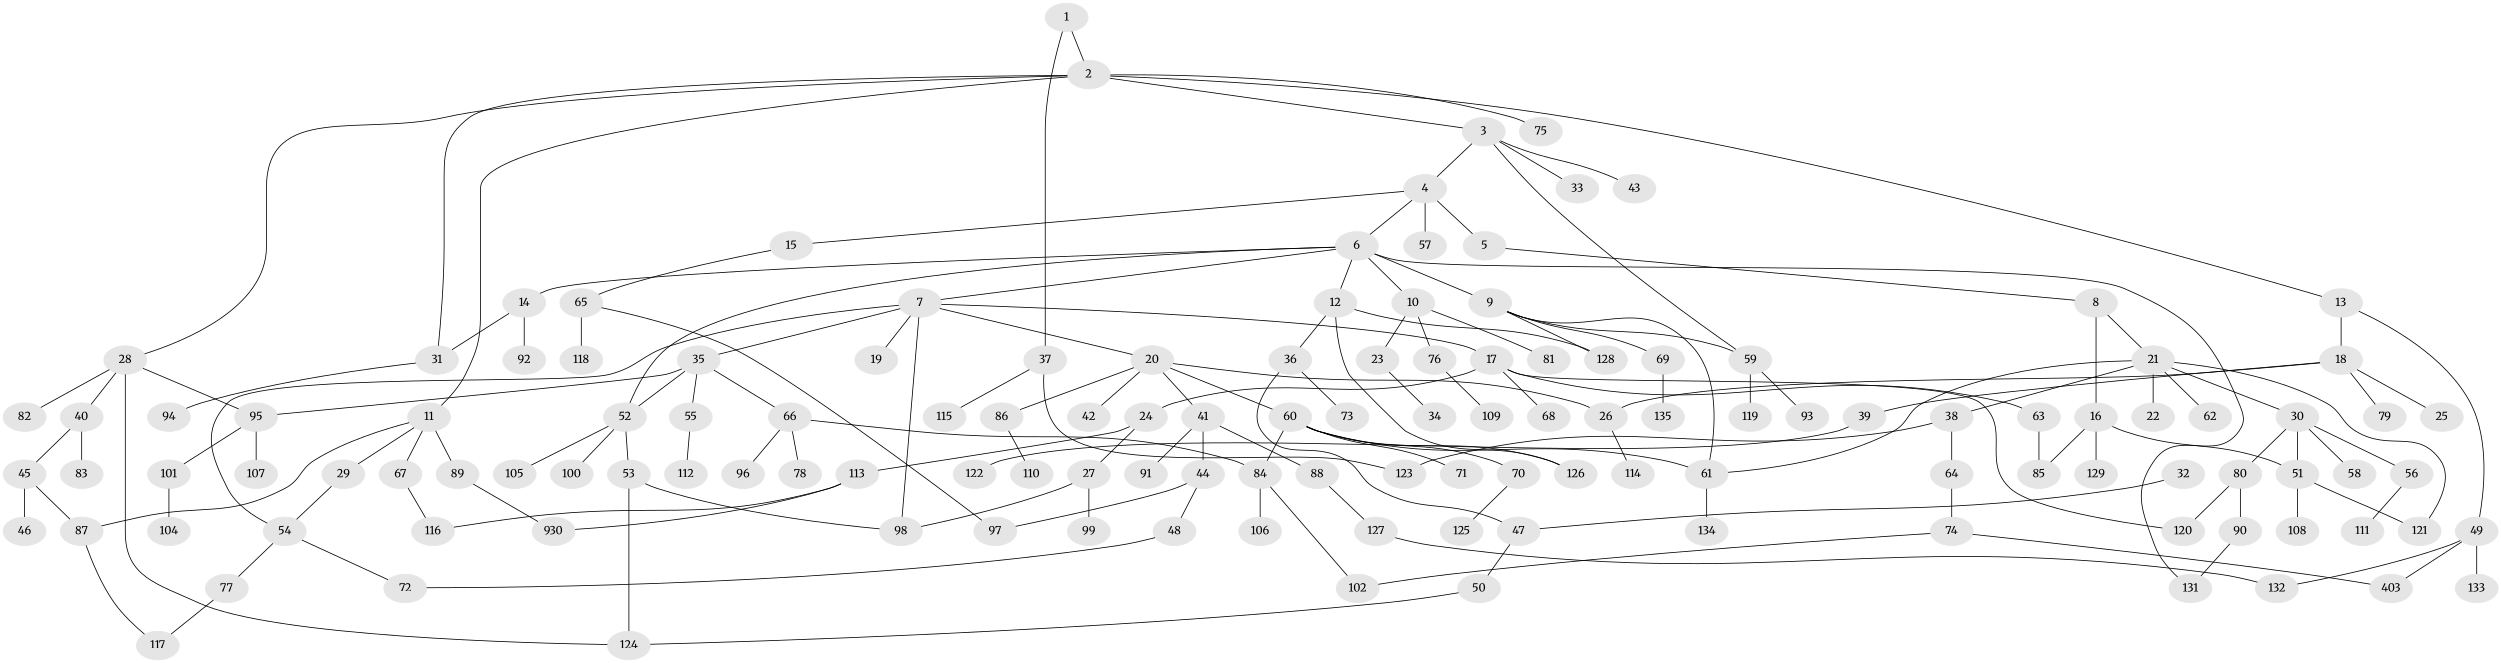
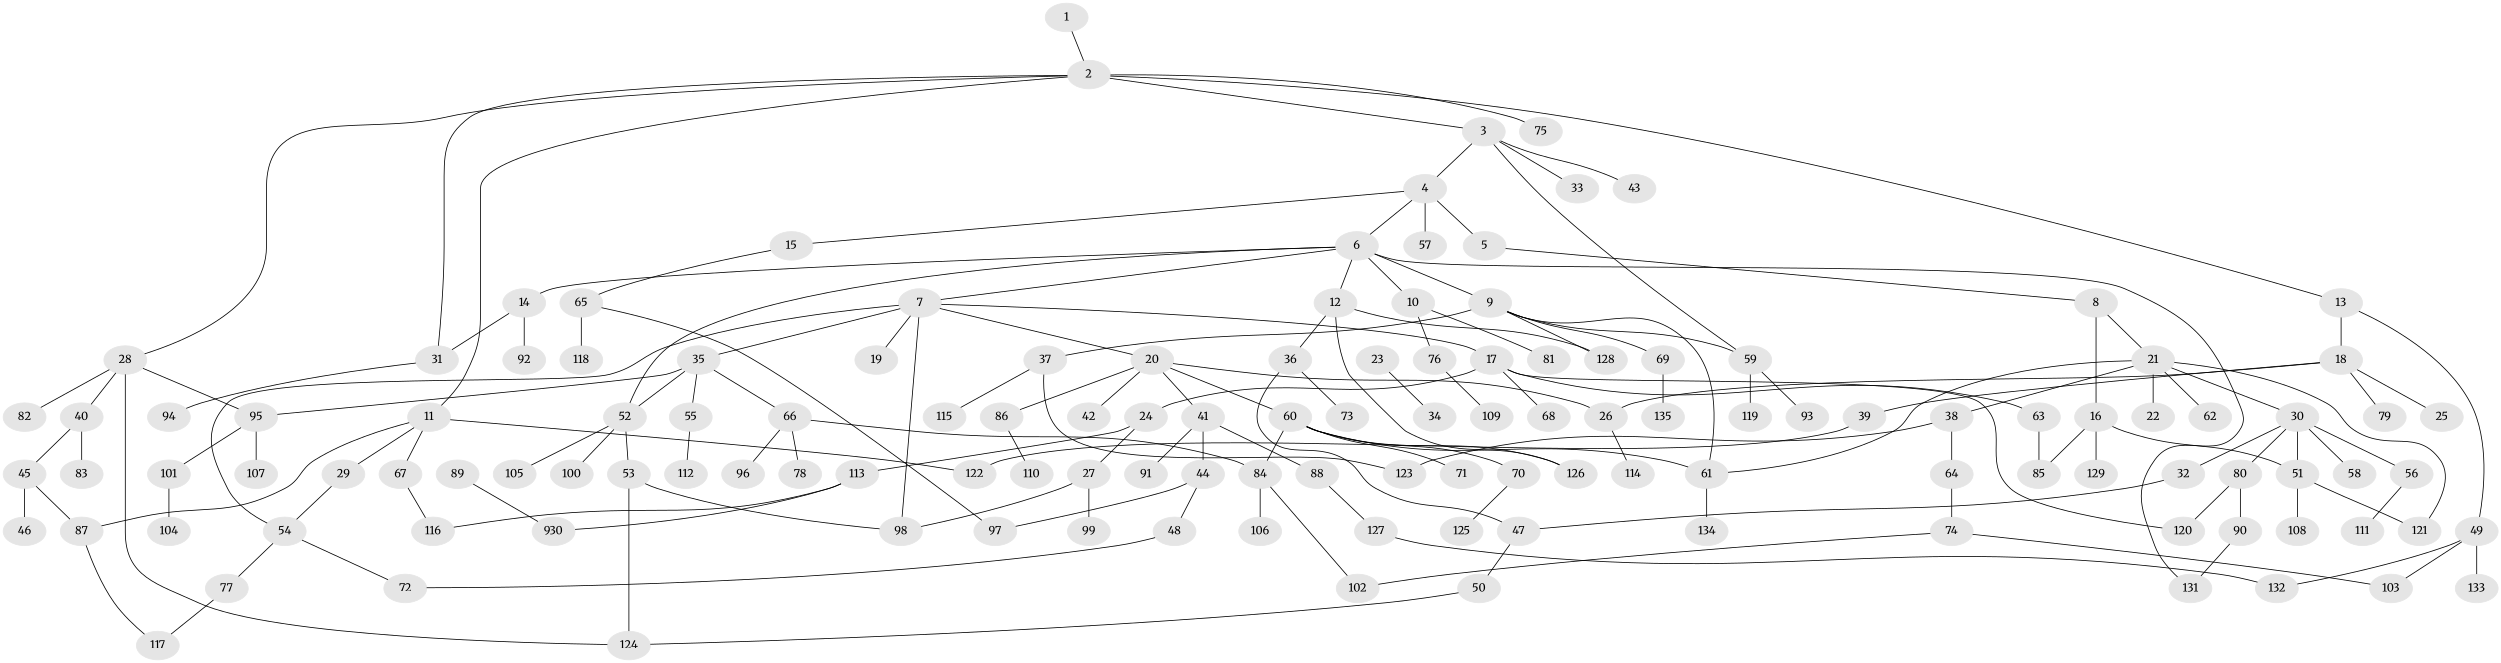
edge "1" -- "37": now "9" -- "37"
edge "10" -- "23": removed
edge "11" -- "89": now "11" -- "122"
edge "30" -- "32": added
node "403": label "403" -> "103"
